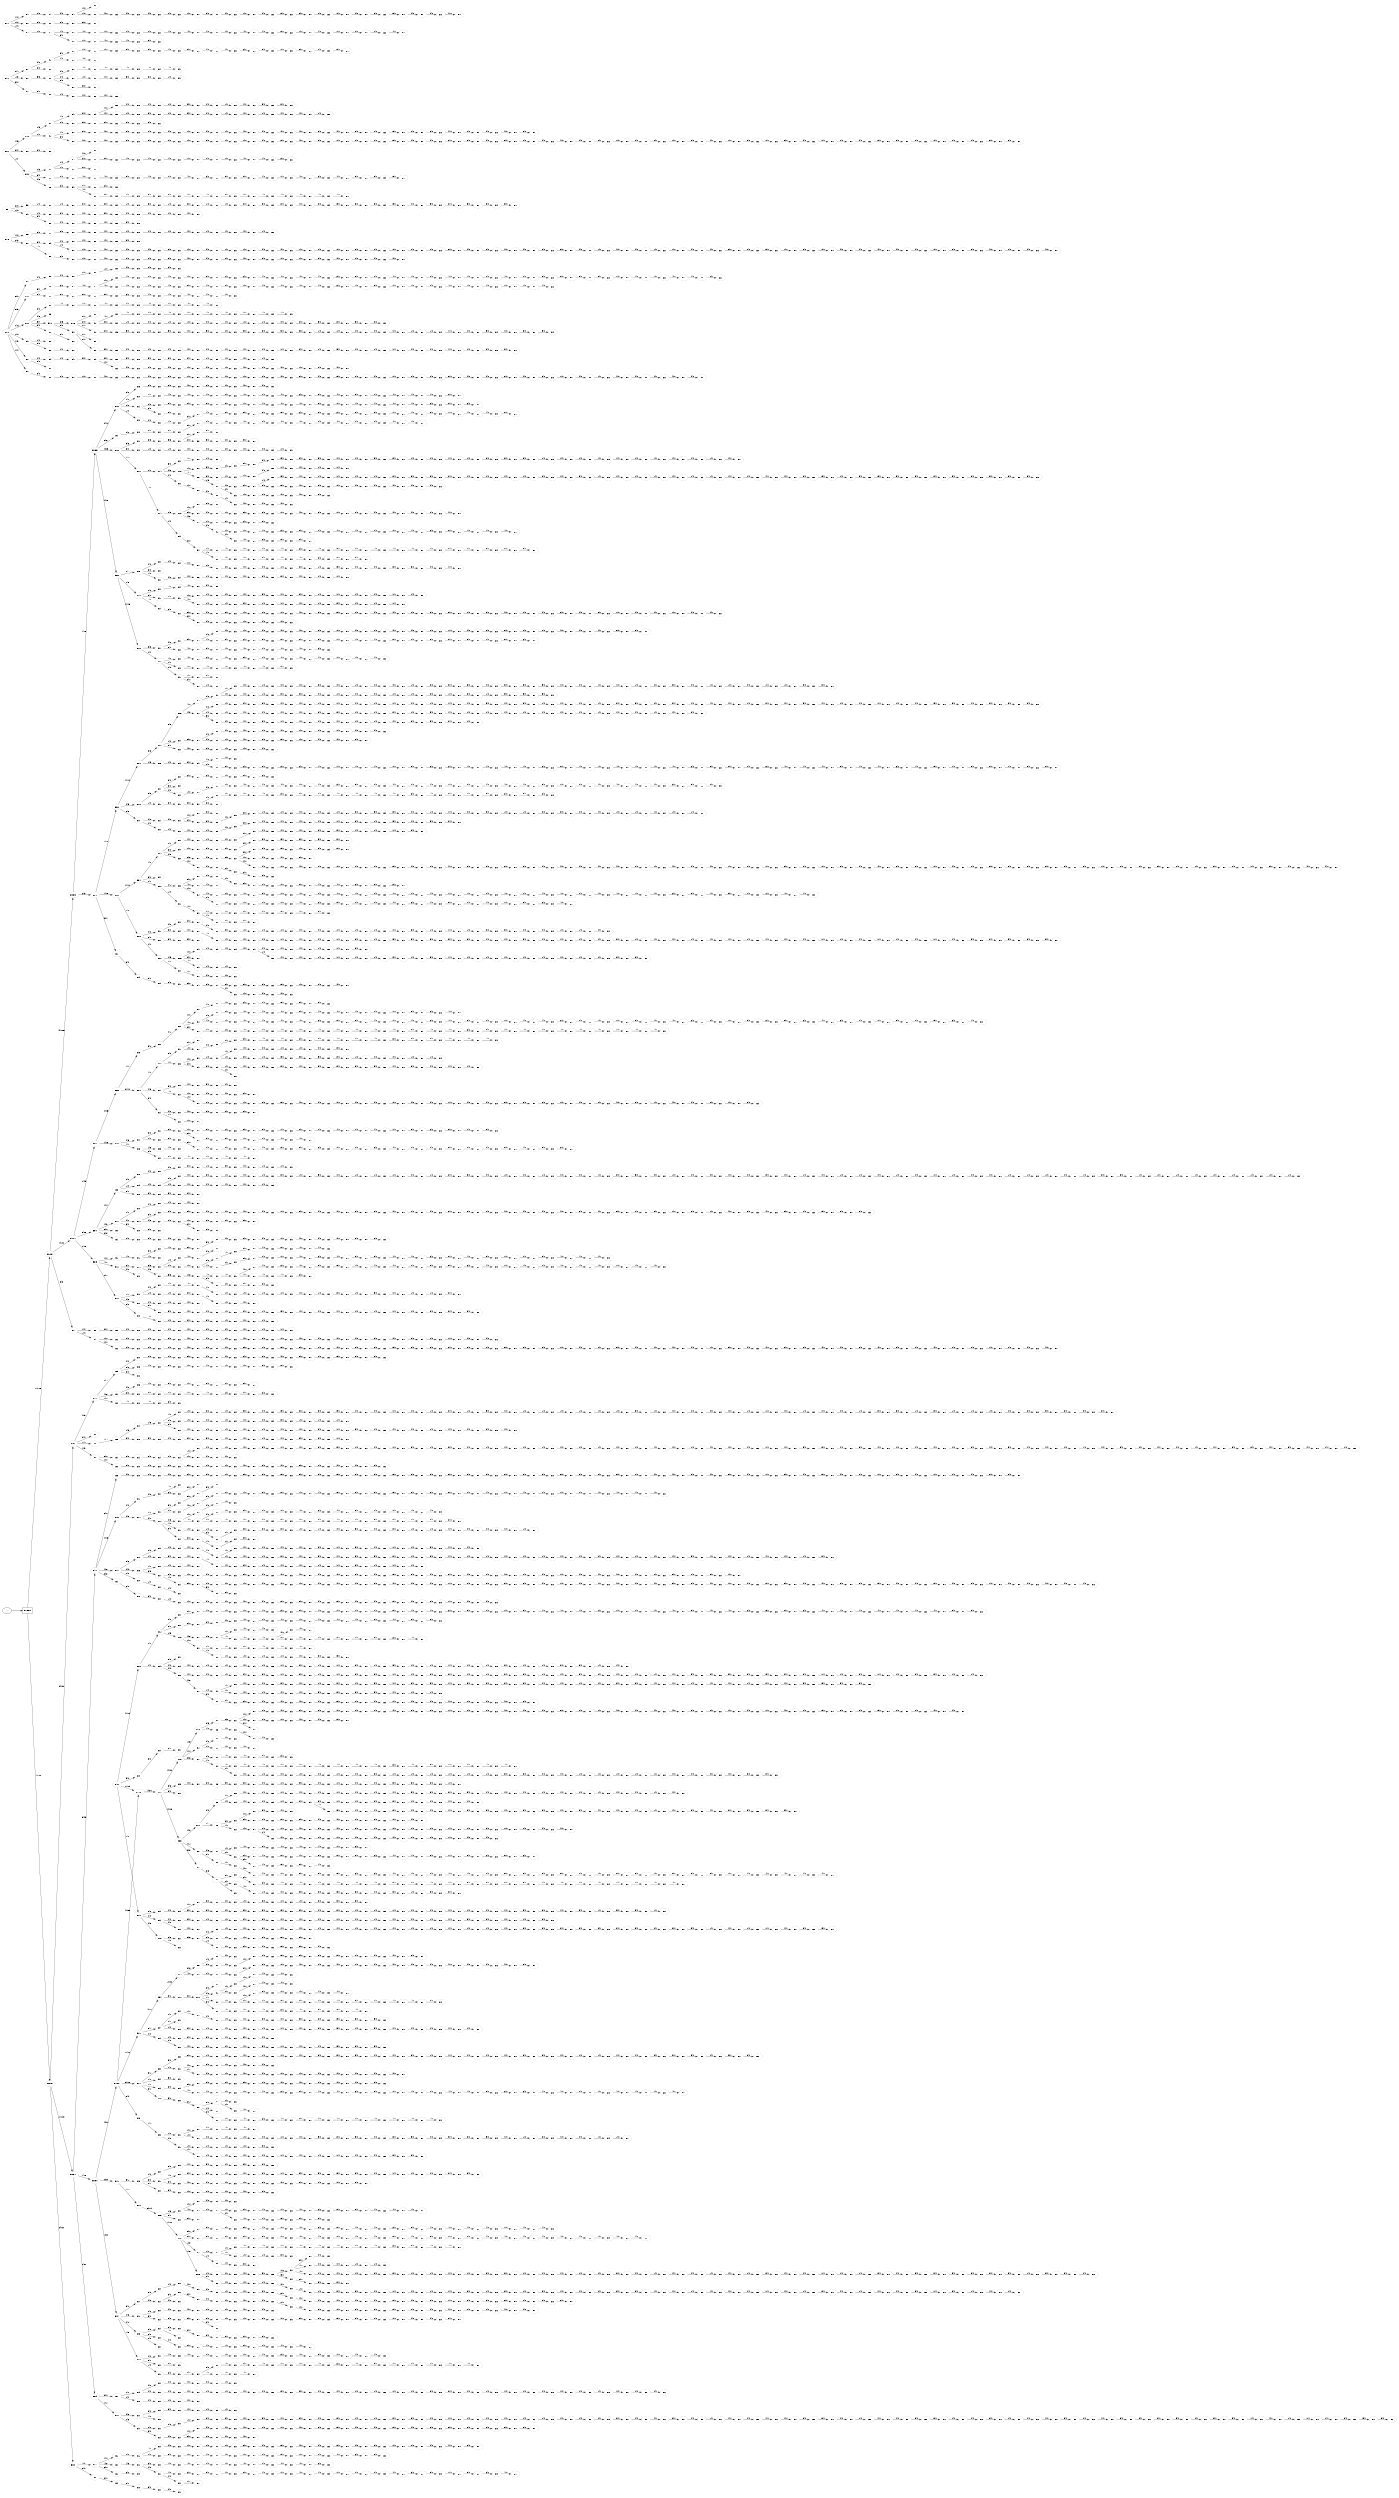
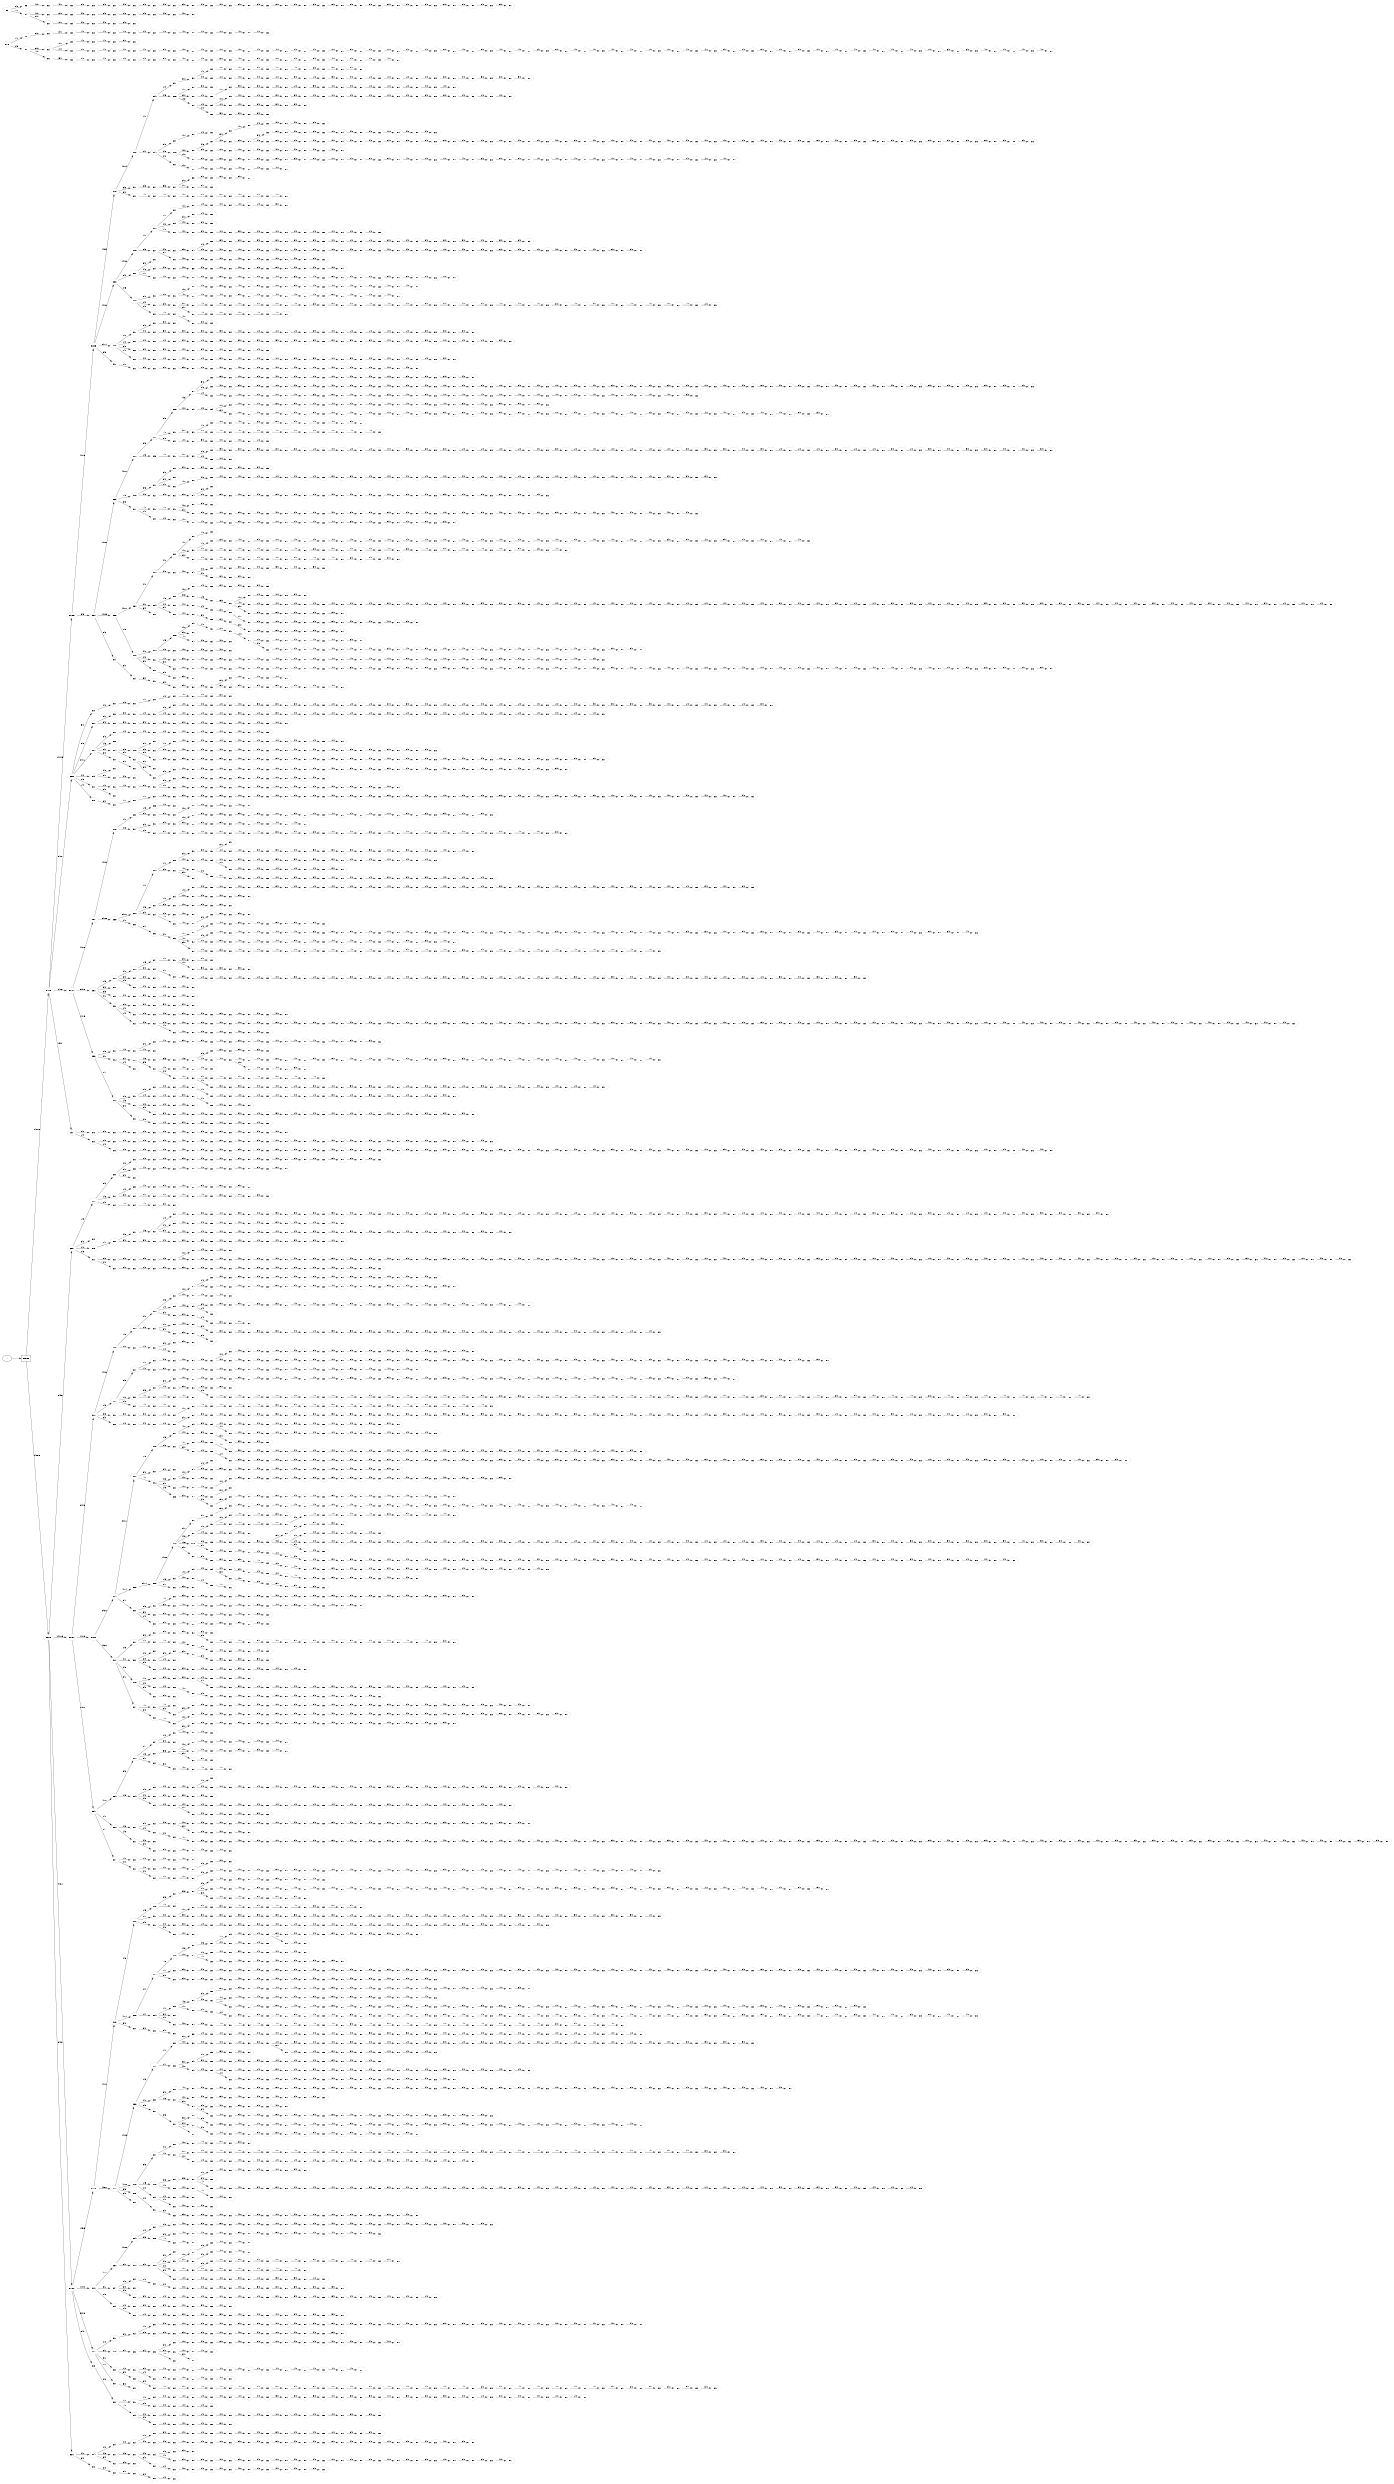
edge "#420" -> "#58": added, label "5:29"
edge "#64" -> "#27": added, label "0:14"
edge "#48" -> "#110": reversed
node "#34": added
edge "#131" -> "#188": now "#565" -> "#188"
